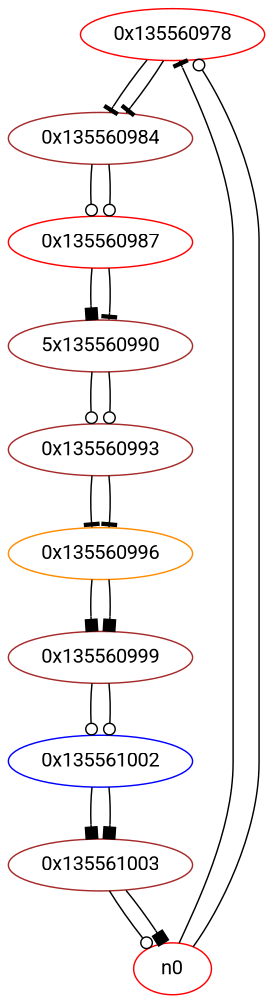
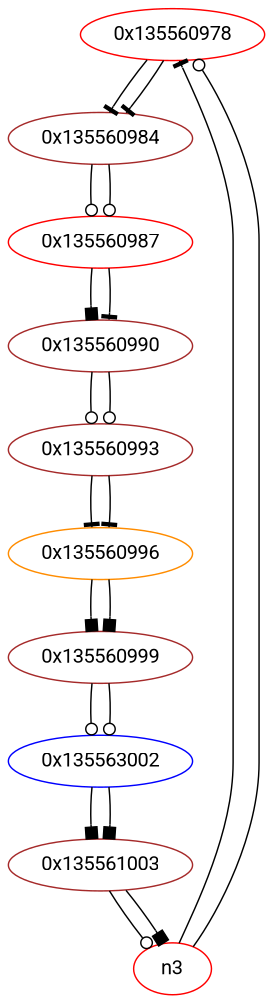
node "5x135560990": label "5x135560990" -> "0x135560990"
node "0x135561002": label "0x135561002" -> "0x135563002"
node "n0": label "n0" -> "n3"
